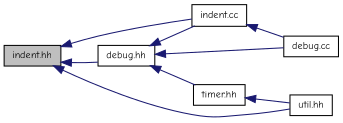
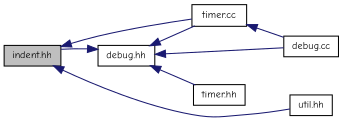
node "indent.cc": label "indent.cc" -> "timer.cc"
edge "debug.hh" -> "indent.hh": reversed
edge "util.hh" -> "timer.hh": removed
